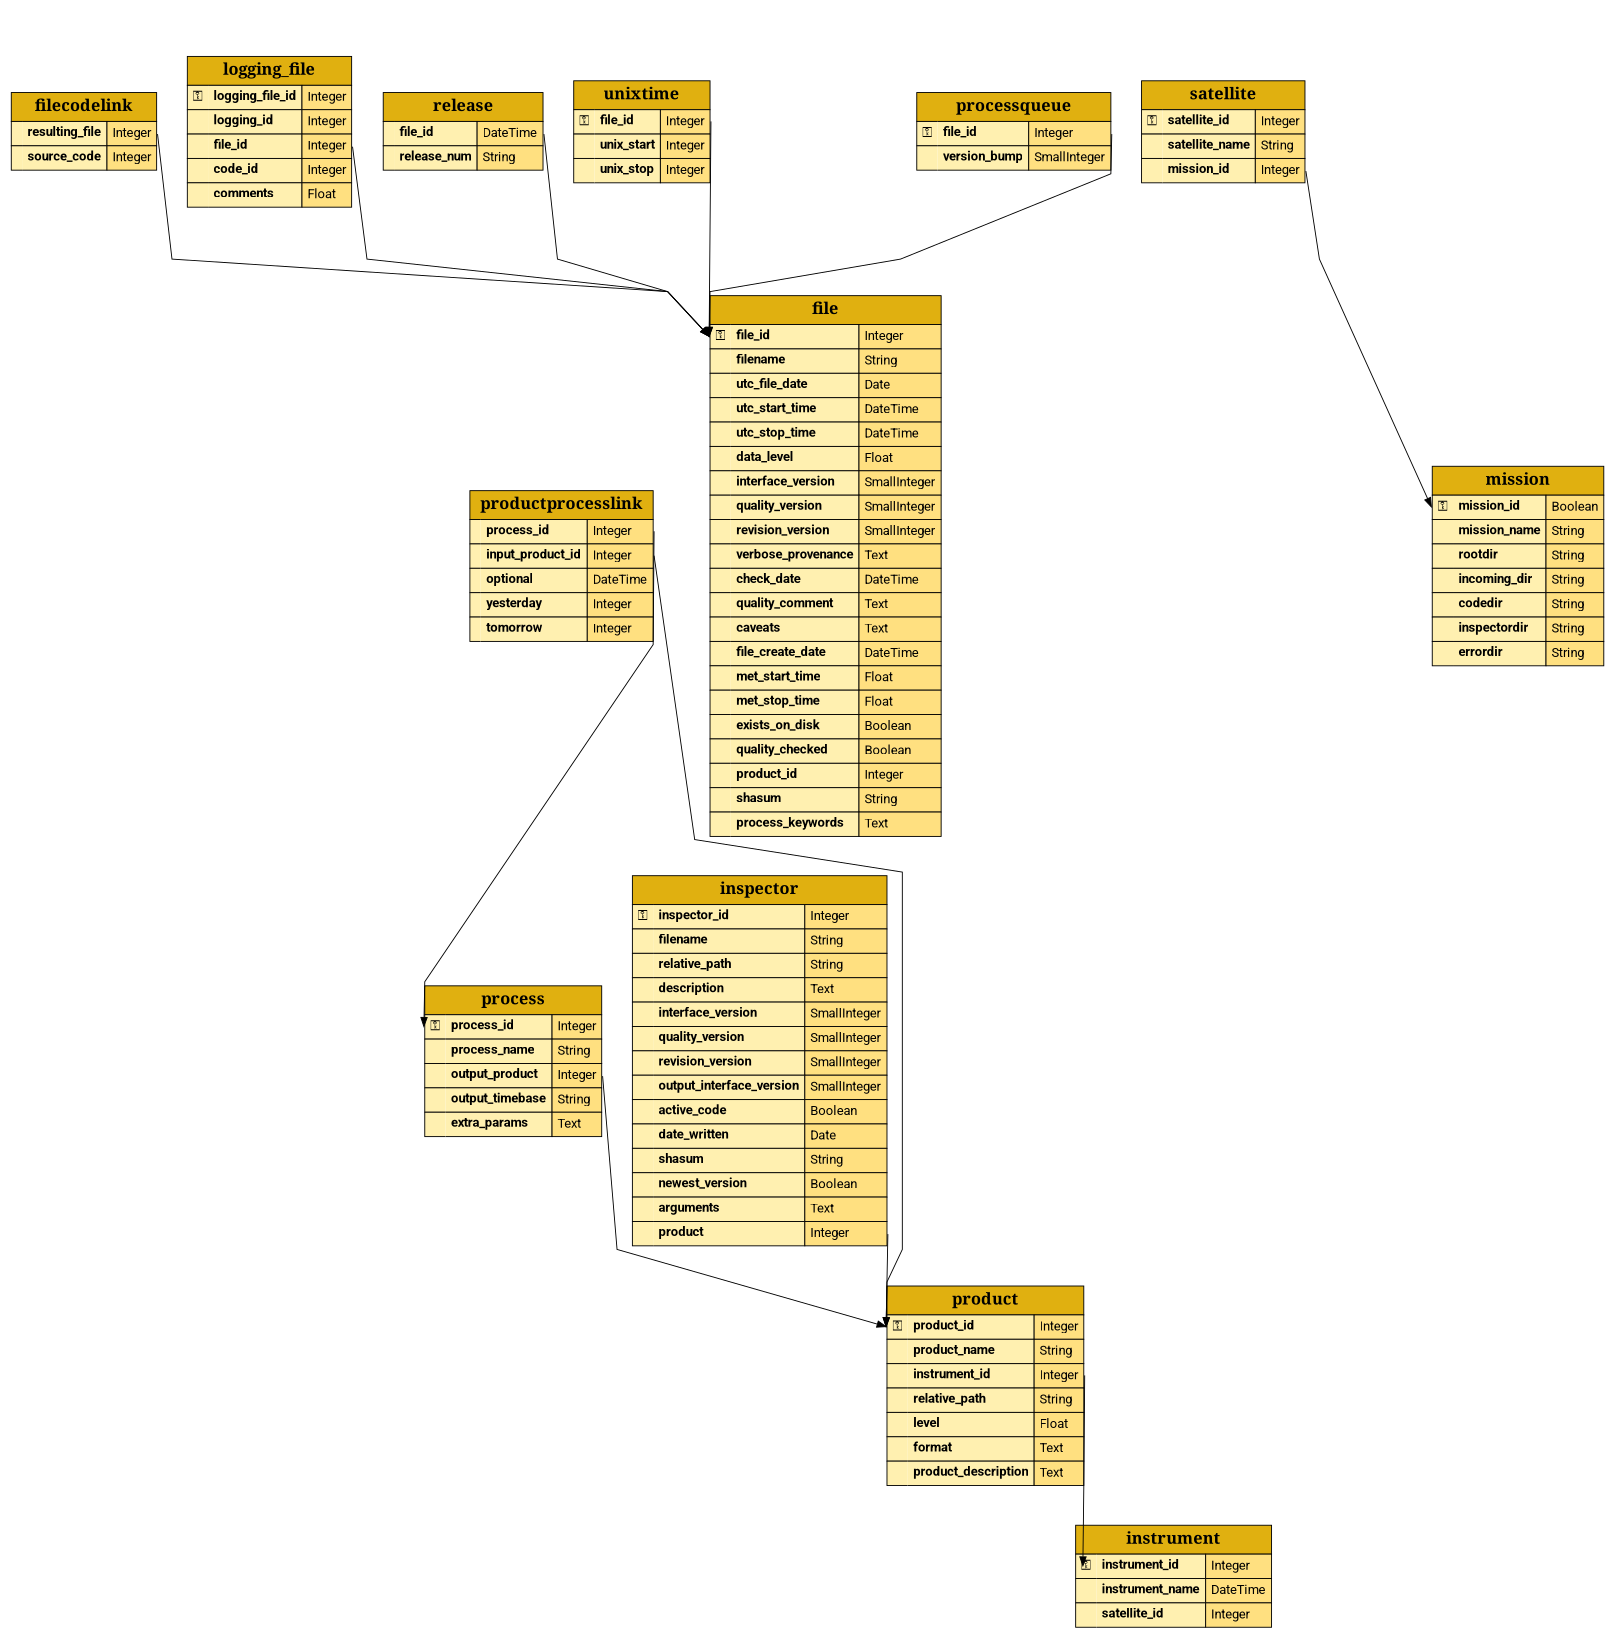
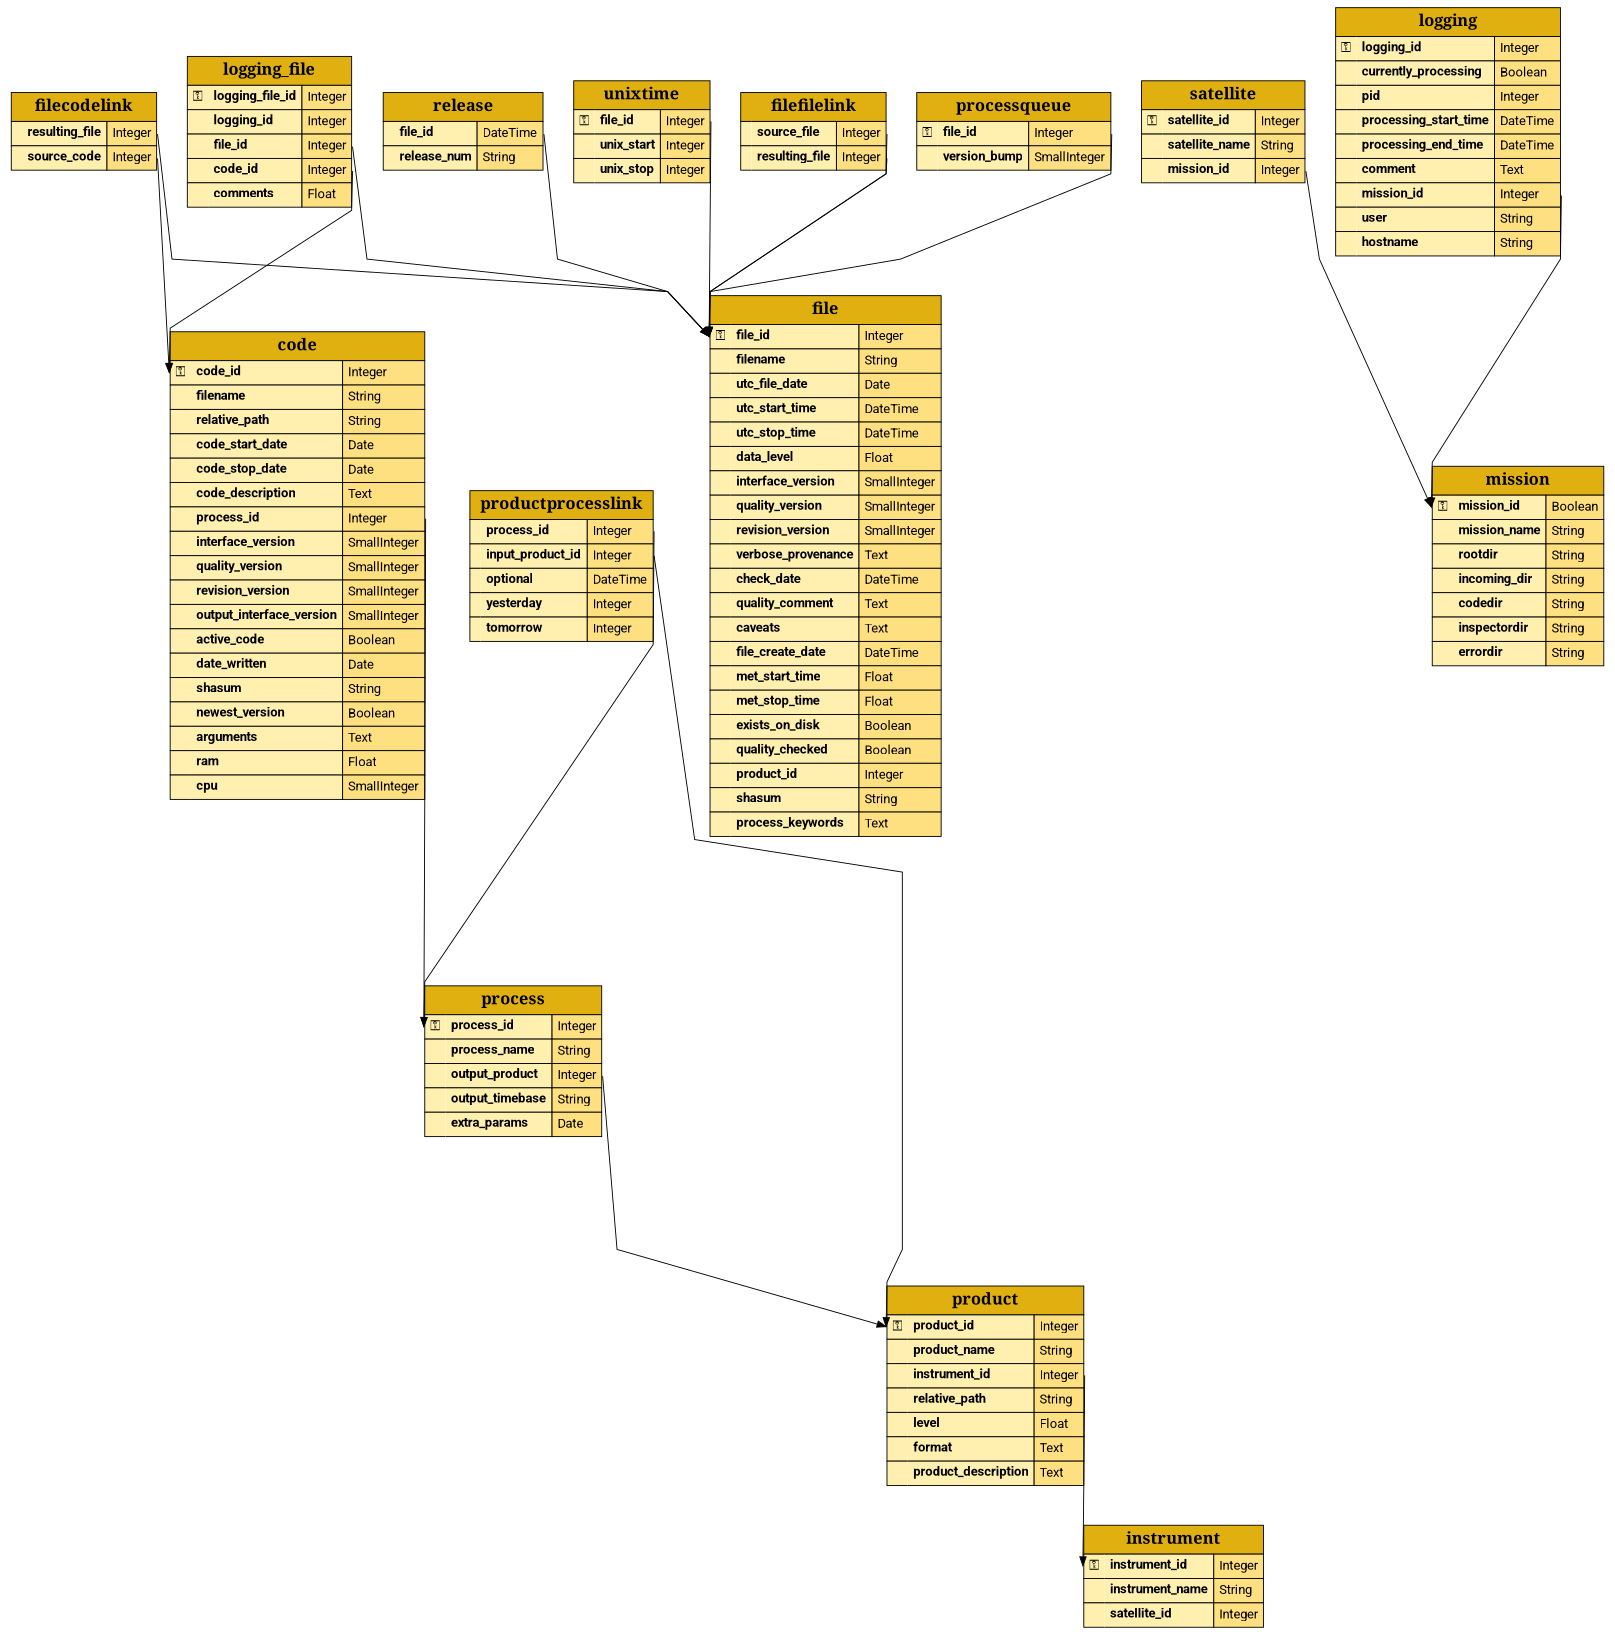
node "filefilelink": added
node "logging": added
node "code": added
node "inspector": removed
node "process": text "Text" -> "Date"
node "instrument": text "DateTime" -> "String"
